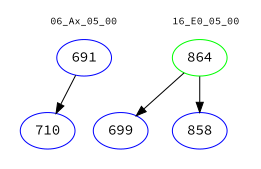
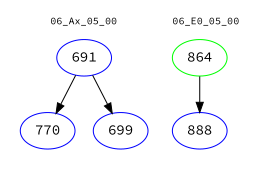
cluster "16_E0_05_00": label "16_E0_05_00" -> "06_E0_05_00"
edge "864" -> "699": now "691" -> "699"
node "710": label "710" -> "770"
node "858": label "858" -> "888"
